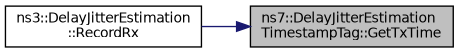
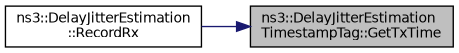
node "ns7::DelayJitterEstimation TimestampTag::GetTxTime": label "ns7::DelayJitterEstimation TimestampTag::GetTxTime" -> "ns3::DelayJitterEstimation TimestampTag::GetTxTime"
